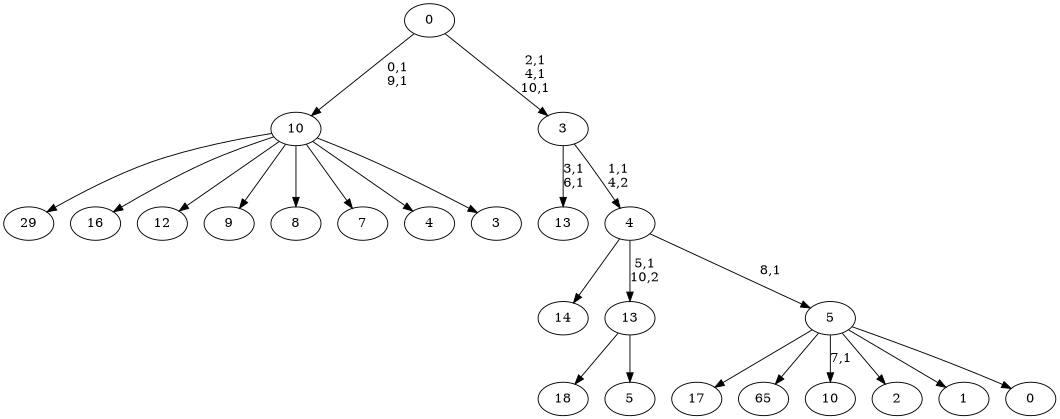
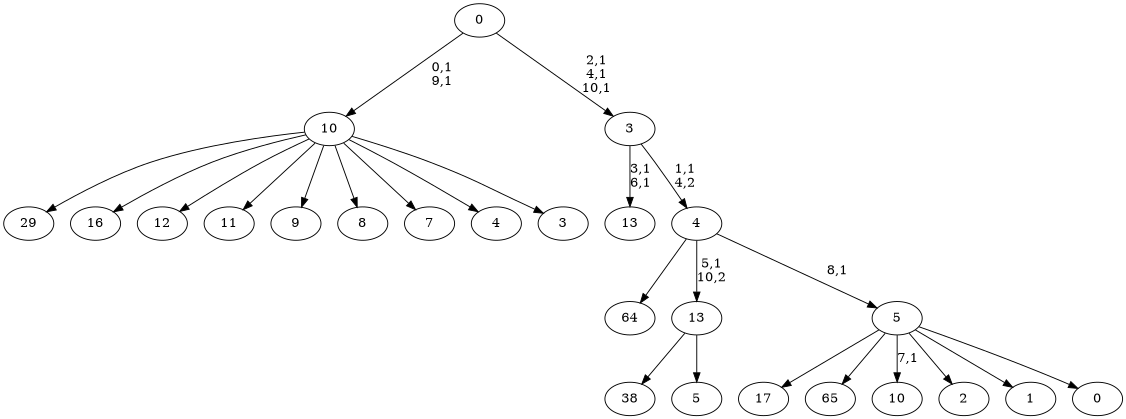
node "11": added
node "14": label "14" -> "64"
node "18": label "18" -> "38"
